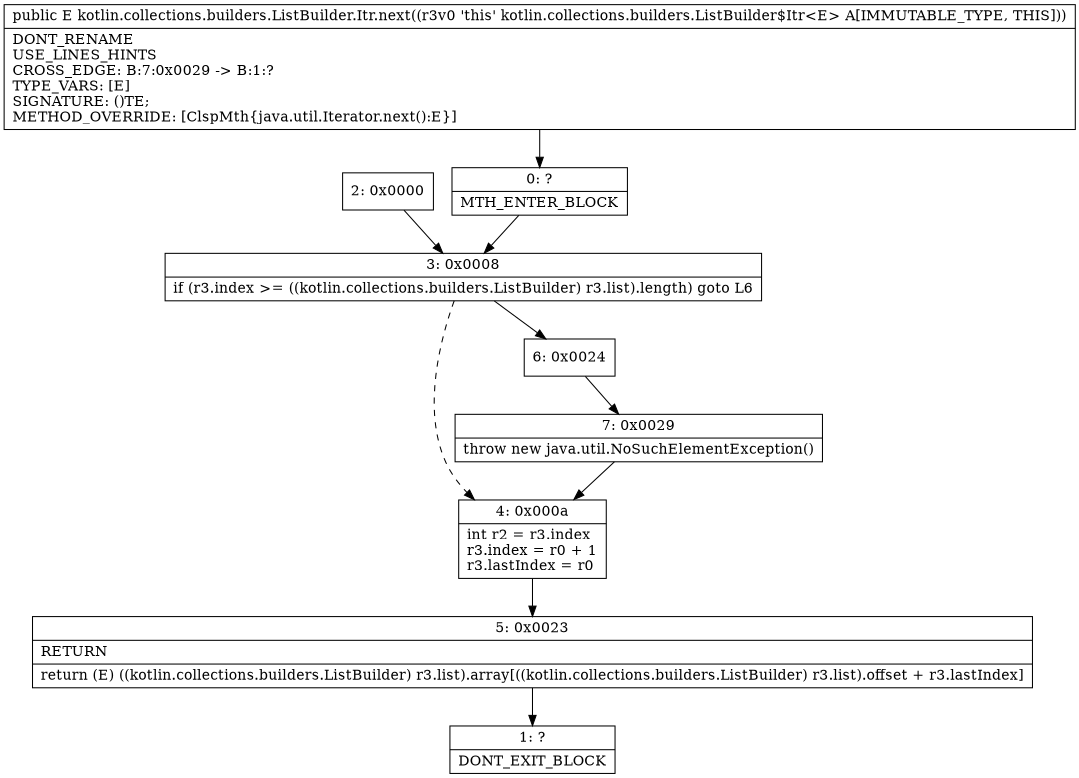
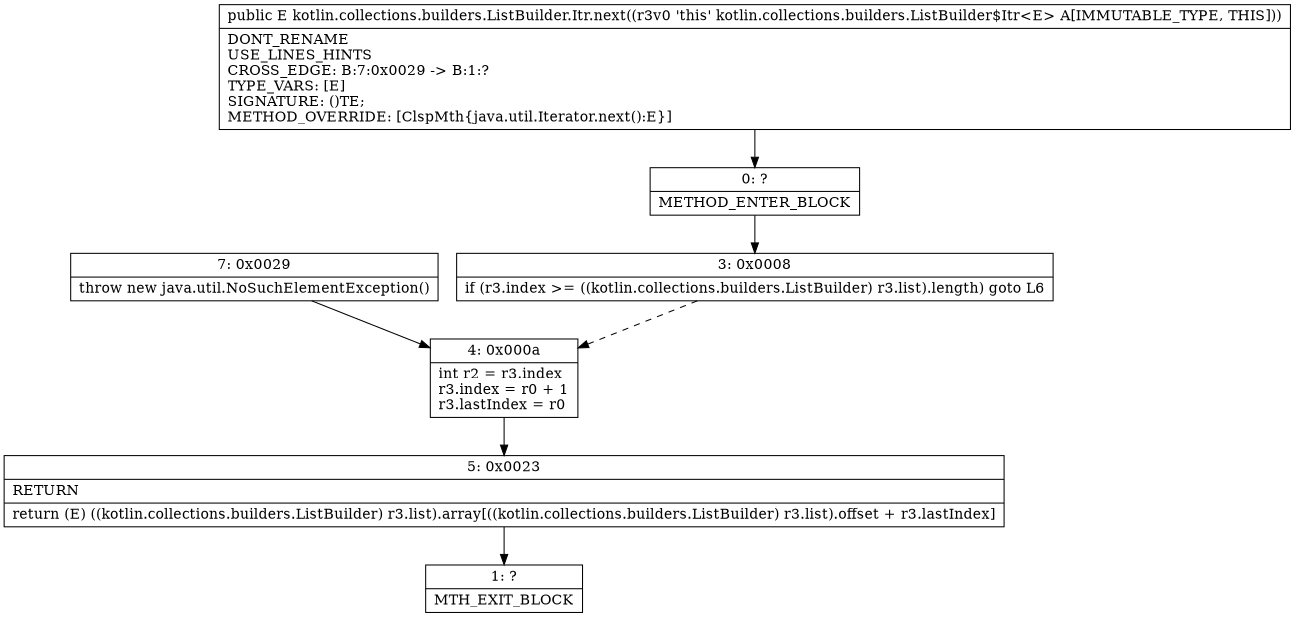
node "2: 0x0000": removed
node "0: ?": text "MTH_ENTER_BLOCK" -> "METHOD_ENTER_BLOCK"
node "6: 0x0024": removed
node "1: ?": text "DONT_EXIT_BLOCK" -> "MTH_EXIT_BLOCK"
